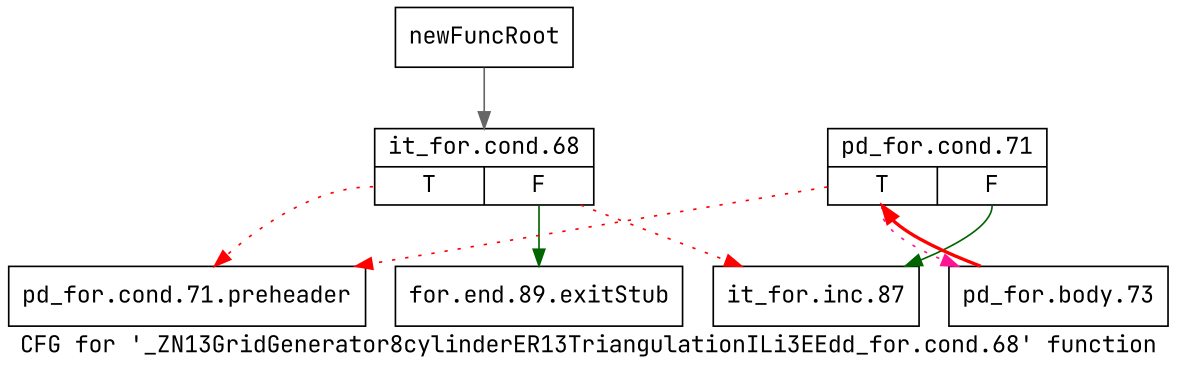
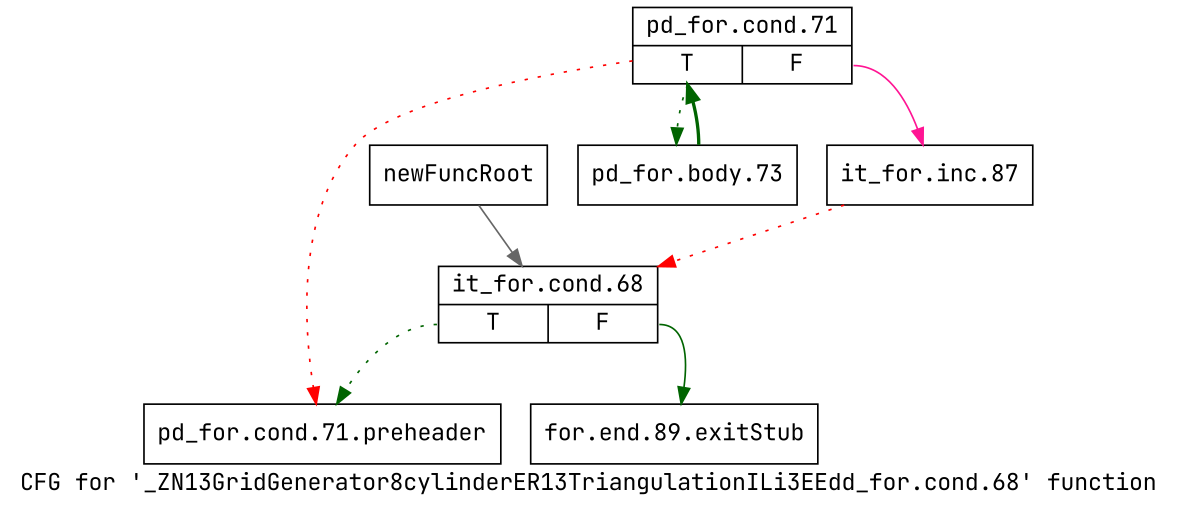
edge "it_for.cond.68" -> "pd_for.cond.71.preheader": color red -> darkgreen
edge "it_for.cond.68" -> "it_for.inc.87": reversed
edge "pd_for.cond.71" -> "it_for.inc.87": color darkgreen -> deeppink
edge "pd_for.cond.71" -> "pd_for.body.73": color deeppink -> darkgreen
edge "pd_for.body.73" -> "pd_for.cond.71": color red -> darkgreen
